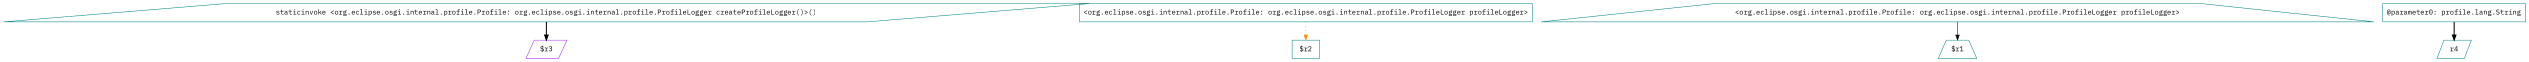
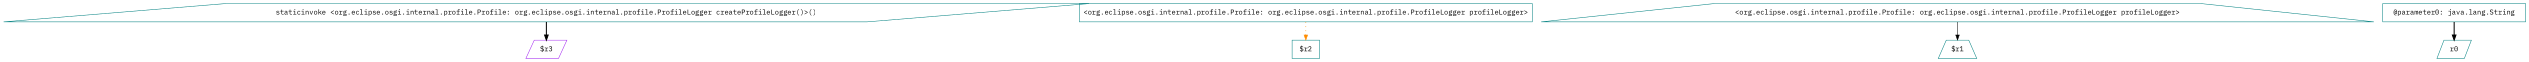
node "@parameter0: profile.lang.String": label "@parameter0: profile.lang.String" -> "@parameter0: java.lang.String"
node "r4": label "r4" -> "r0"
